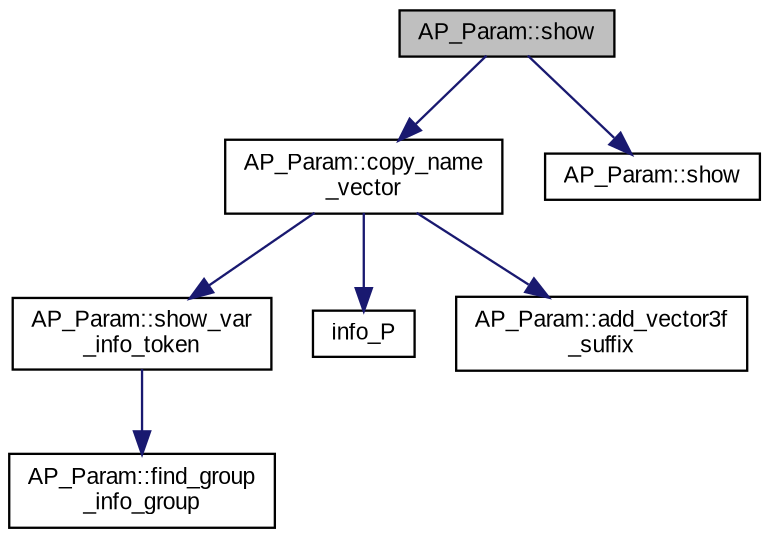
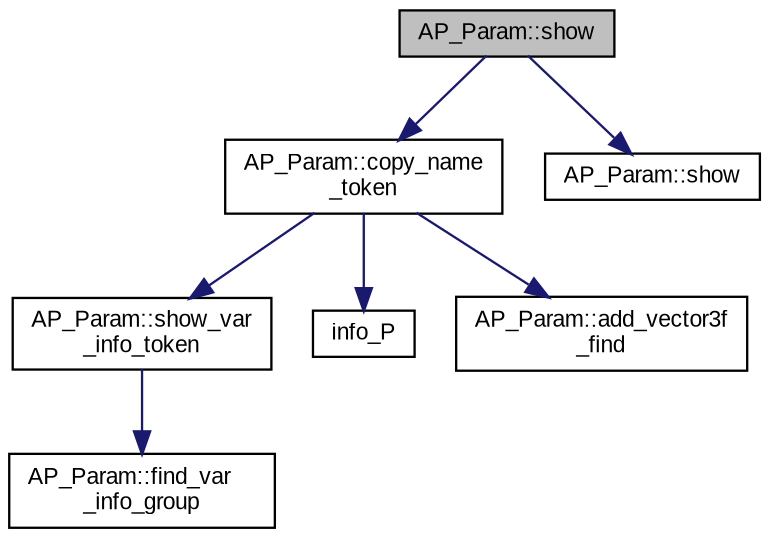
node "AP_Param::copy_name _vector": label "AP_Param::copy_name _vector" -> "AP_Param::copy_name _token"
node "AP_Param::add_vector3f _suffix": label "AP_Param::add_vector3f _suffix" -> "AP_Param::add_vector3f _find"
node "AP_Param::find_group _info_group": label "AP_Param::find_group _info_group" -> "AP_Param::find_var _info_group"
